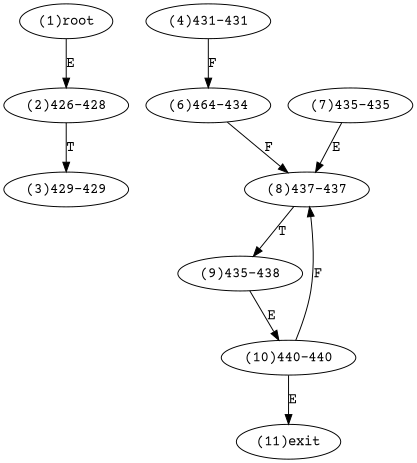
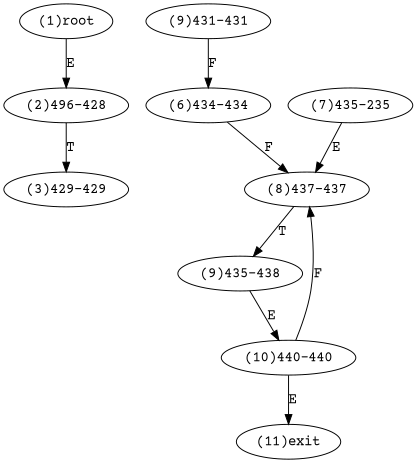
node "(4)431-431": label "(4)431-431" -> "(9)431-431"
node "(2)426-428": label "(2)426-428" -> "(2)496-428"
node "(6)464-434": label "(6)464-434" -> "(6)434-434"
node "(7)435-435": label "(7)435-435" -> "(7)435-235"
